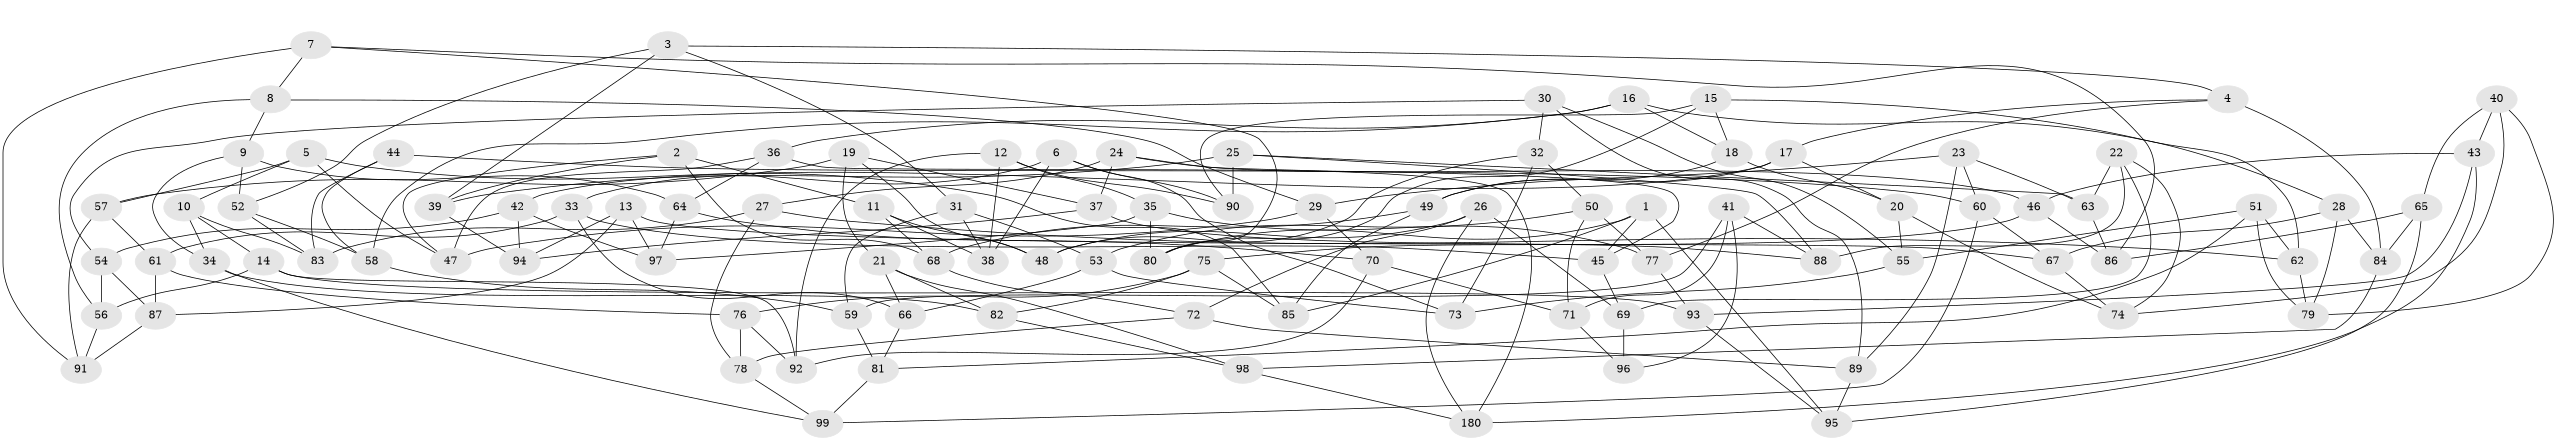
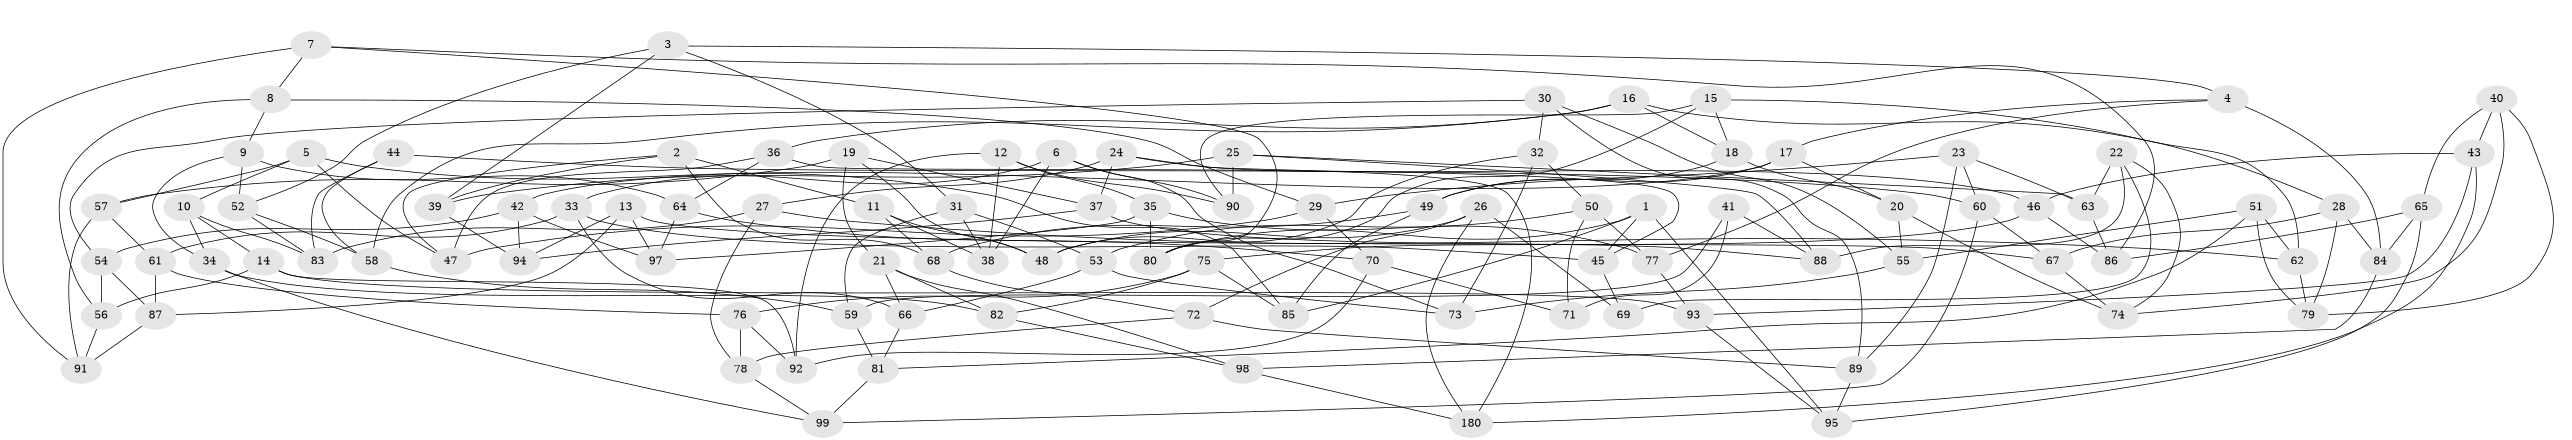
node "96": removed
